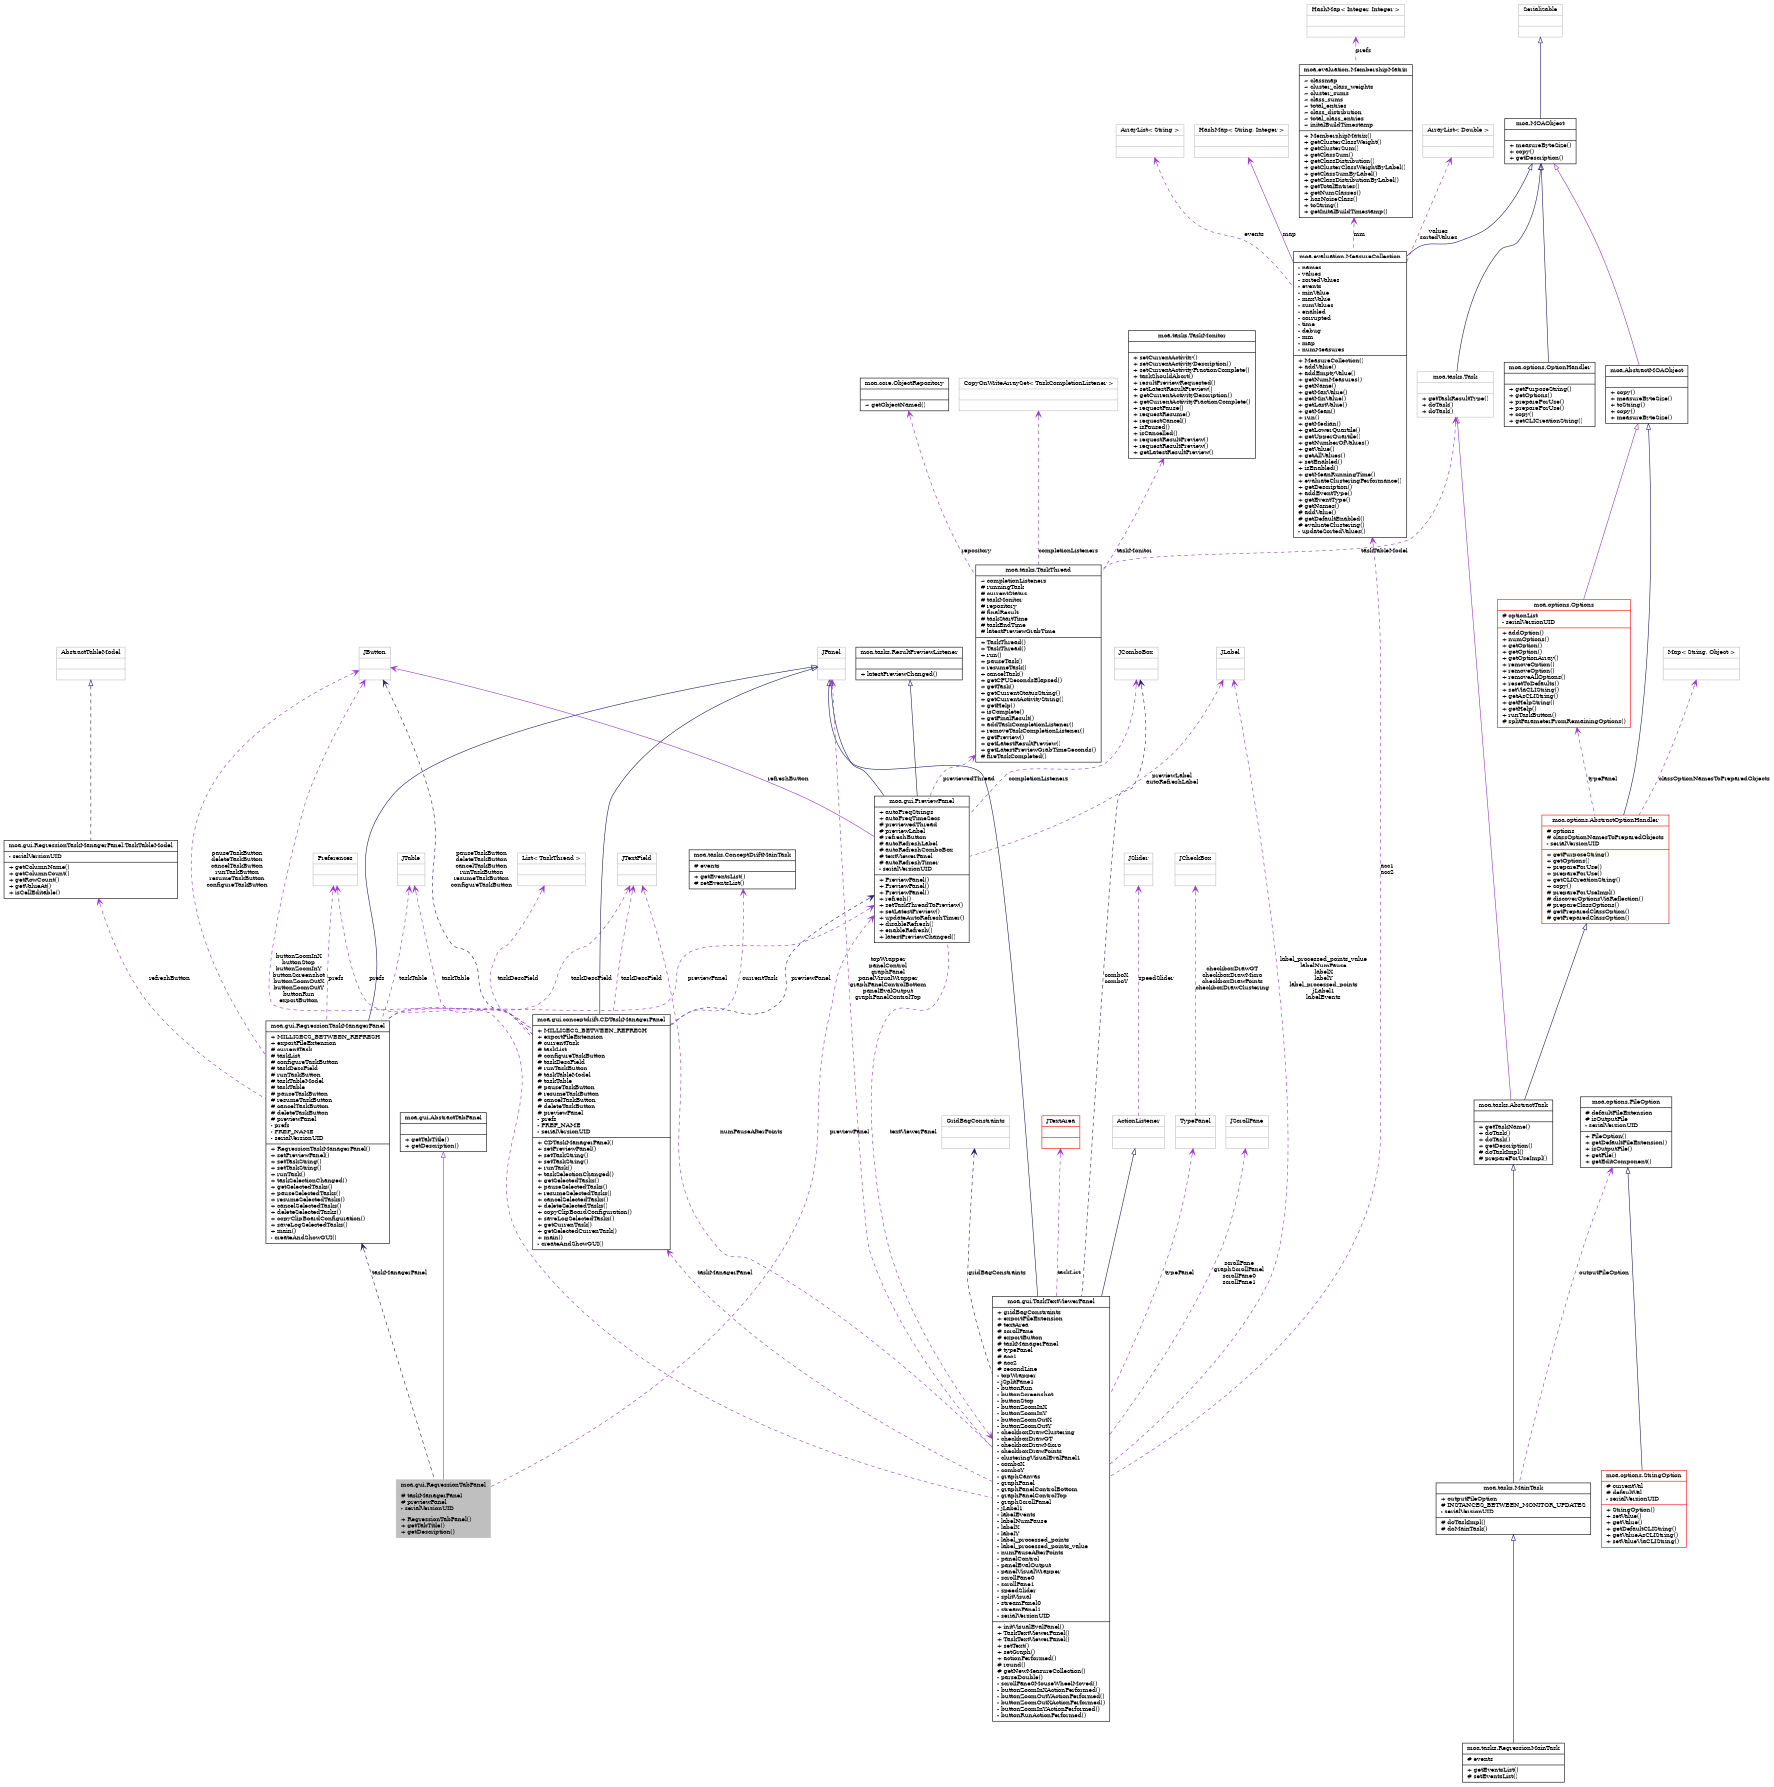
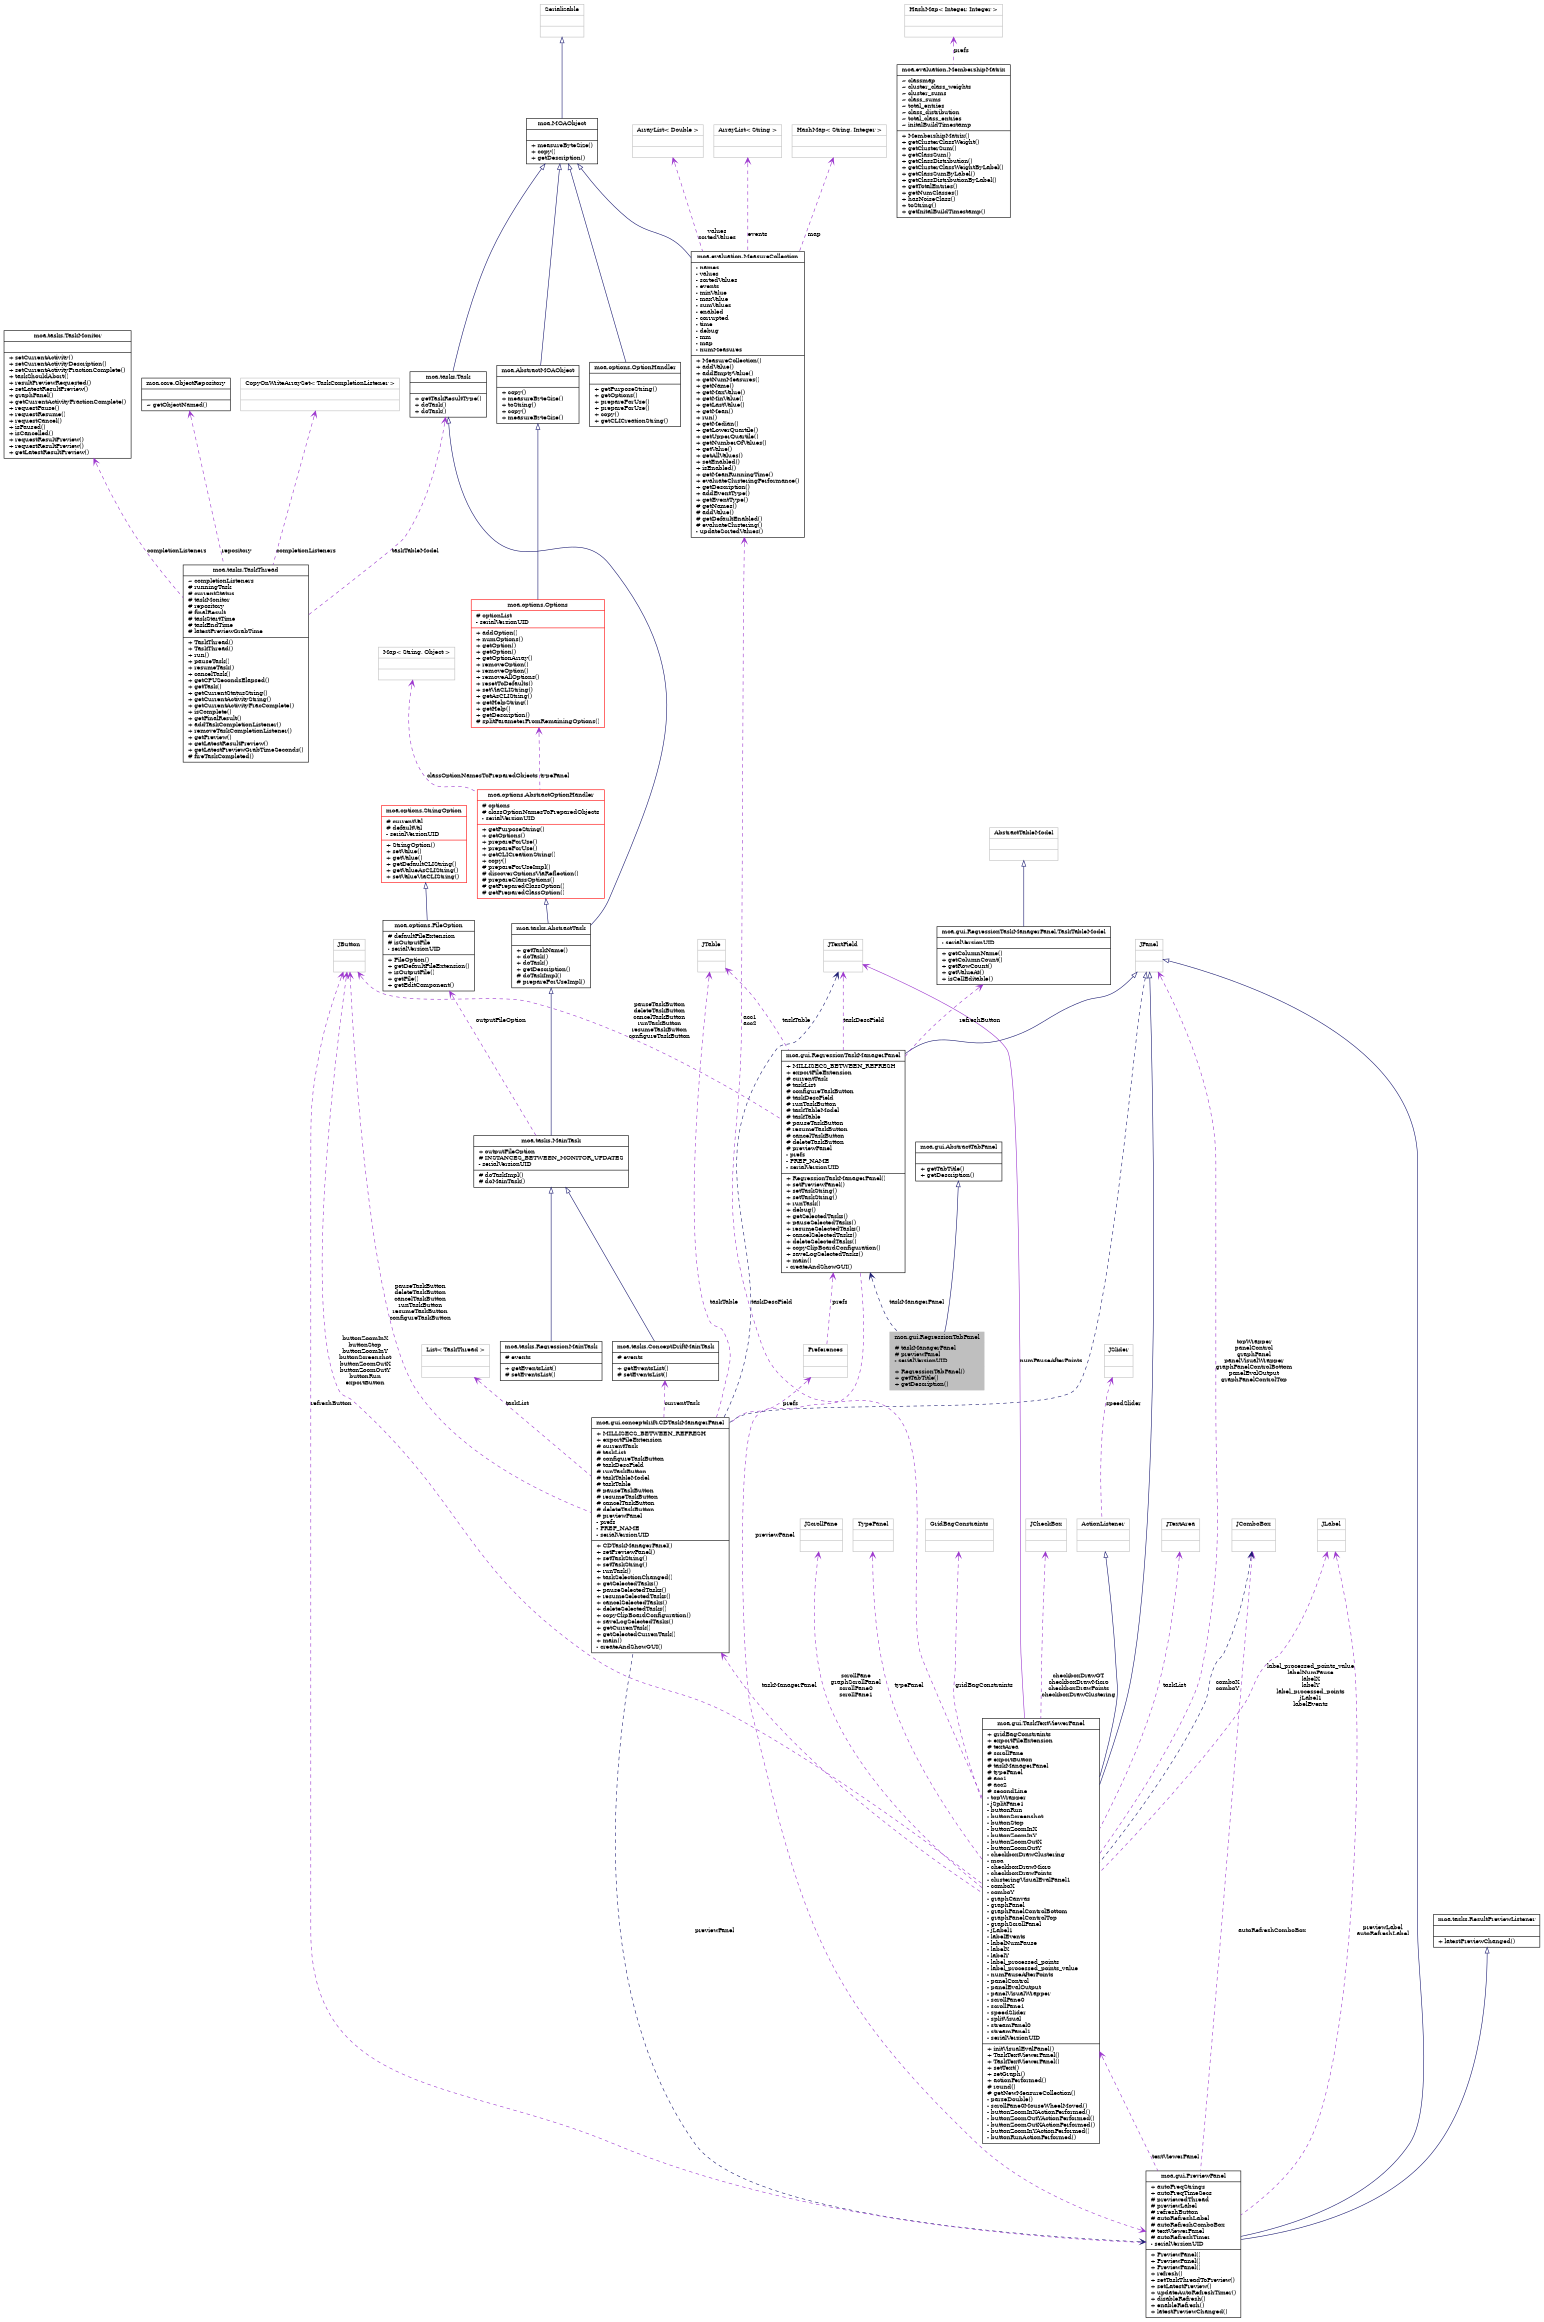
edge "moa.evaluation.MeasureCollection" -> "HashMap< String, Integer >": style solid -> dashed
edge "moa.evaluation.MeasureCollection" -> "moa.evaluation.MembershipMatrix": removed, label "mm"
edge "moa.AbstractMOAObject" -> "moa.MOAObject": color darkorchid3 -> midnightblue
node "moa.tasks.Task": color grey75 -> black
node "moa.tasks.TaskMonitor": text "+ getCurrentActivityDescription()" -> "+ graphPanel()"
edge "moa.options.Options" -> "moa.AbstractMOAObject": color darkorchid3 -> midnightblue
edge "moa.tasks.TaskThread" -> "moa.tasks.TaskMonitor": label "taskMonitor" -> "completionListeners"
edge "moa.options.AbstractOptionHandler" -> "moa.AbstractMOAObject": removed
node "moa.tasks.TaskThread": text "+ getHelp()" -> "+ getCurrentActivityFracComplete()"
node "moa.options.Options": text "+ runTaskButton()" -> "+ getDescription()"
edge "moa.gui.PreviewPanel" -> "JButton": style solid -> dashed
edge "moa.tasks.AbstractTask" -> "moa.tasks.Task": color darkorchid3 -> midnightblue
edge "moa.gui.RegressionTaskManagerPanel.TaskTableModel" -> "AbstractTableModel": style dashed -> solid
edge "moa.gui.PreviewPanel" -> "moa.tasks.TaskThread": removed, label "previewedThread"
edge "moa.gui.PreviewPanel" -> "JComboBox": label "completionListeners" -> "autoRefreshComboBox"
edge "moa.gui.conceptdrift.CDTaskManagerPanel" -> "JPanel": style solid -> dashed
edge "moa.gui.conceptdrift.CDTaskManagerPanel" -> "JButton": color midnightblue -> darkorchid3
edge "moa.gui.conceptdrift.CDTaskManagerPanel" -> "JTextField": color darkorchid3 -> midnightblue
edge "moa.gui.RegressionTaskManagerPanel" -> "Preferences": reversed
edge "moa.gui.conceptdrift.CDTaskManagerPanel" -> "List< TaskThread >": label "taskDescField" -> "taskList"
edge "TypePanel" -> "JCheckBox": now "moa.gui.TaskTextViewerPanel" -> "JCheckBox"
node "JTextArea": color red -> grey75
node "moa.gui.RegressionTaskManagerPanel": text "+ taskSelectionChanged()" -> "+ debug()"
edge "moa.gui.TaskTextViewerPanel" -> "JTextField": style dashed -> solid
edge "moa.gui.RegressionTabPanel" -> "moa.gui.PreviewPanel": removed, label "previewPanel"
edge "moa.gui.TaskTextViewerPanel" -> "GridBagConstraints": color midnightblue -> darkorchid3
edge "moa.tasks.ConceptDriftMainTask" -> "moa.tasks.MainTask": added
edge "moa.gui.RegressionTabPanel" -> "moa.gui.AbstractTabPanel": color darkorchid3 -> midnightblue
edge "moa.options.StringOption" -> "moa.options.FileOption": reversed
node "moa.gui.TaskTextViewerPanel": text "- checkboxDrawGT" -> "- moa"
